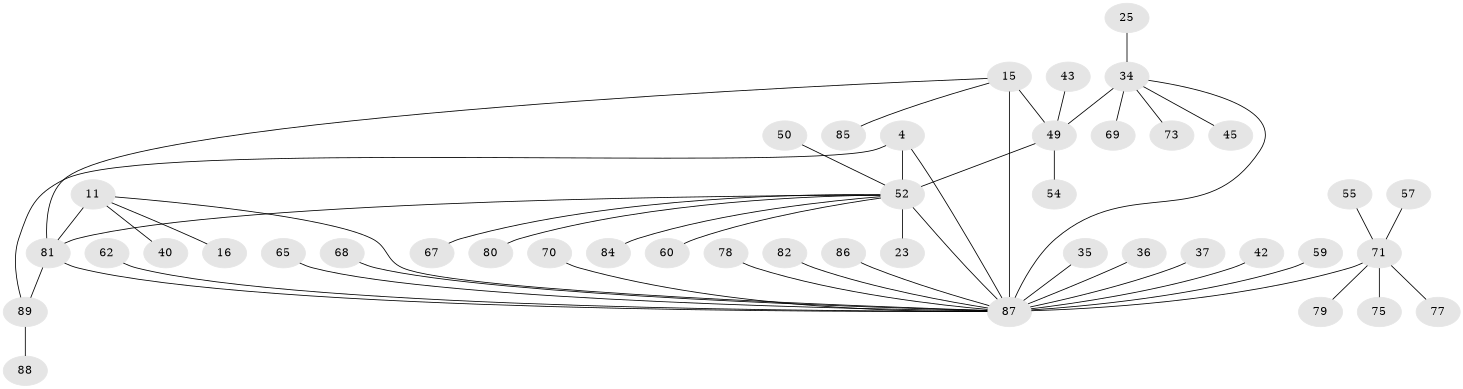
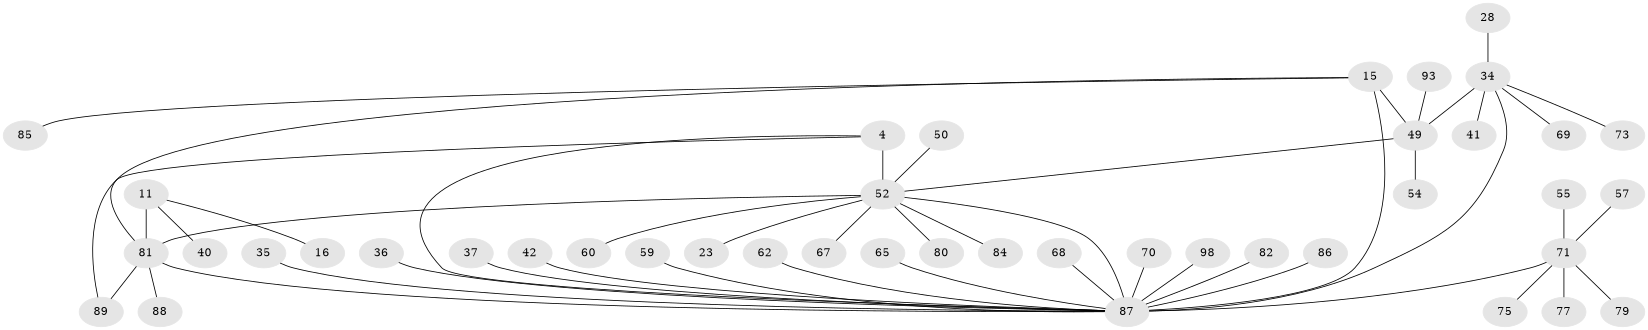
node "25": label "25" -> "28"
node "43": label "43" -> "93"
node "45": label "45" -> "41"
node "78": label "78" -> "98"
edge "11" -- "87": removed
edge "89" -- "88": now "81" -- "88"
